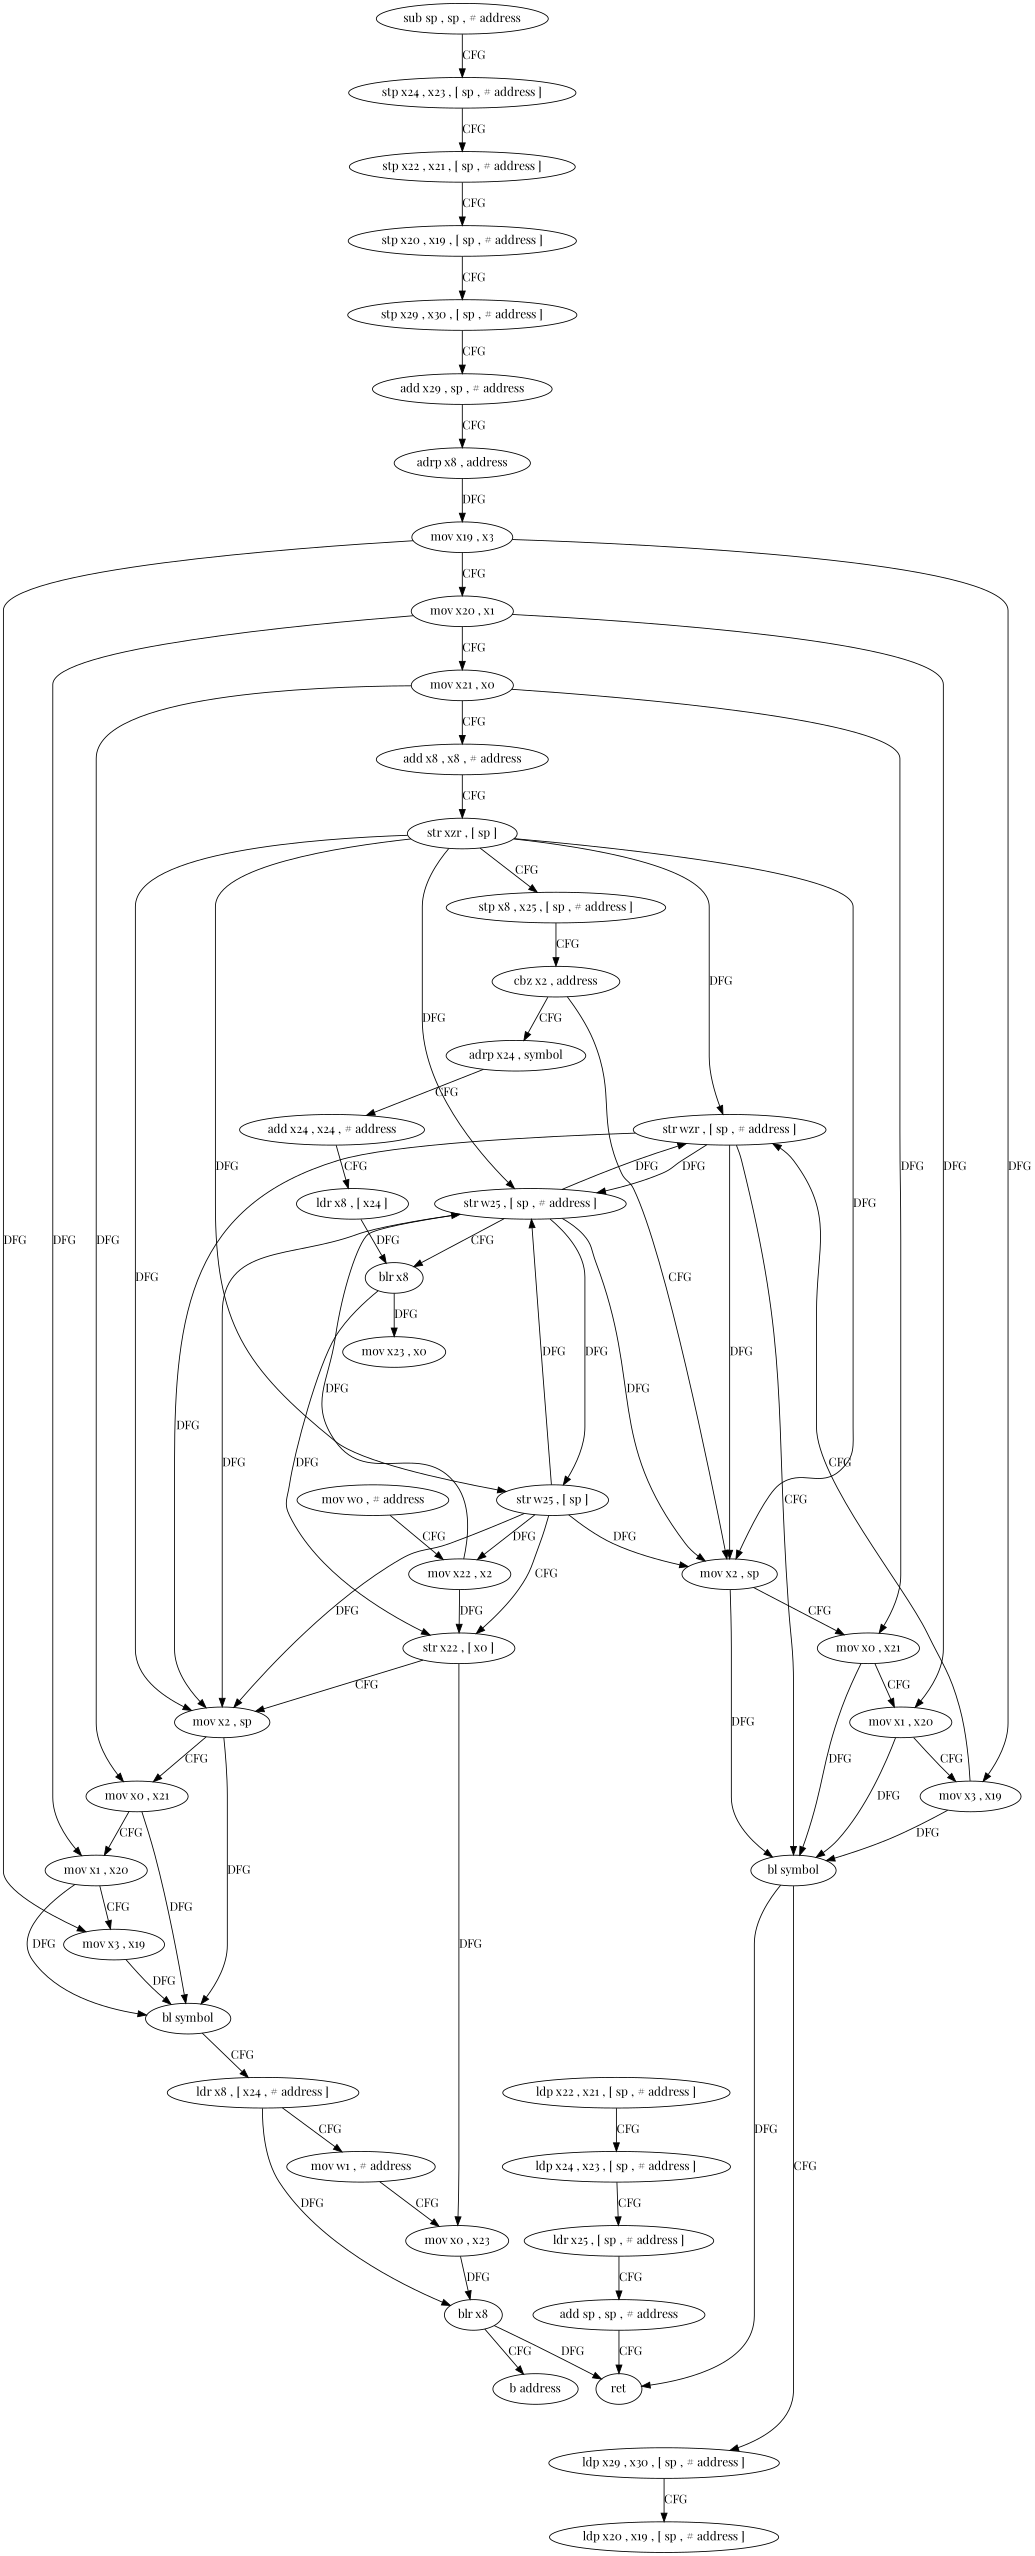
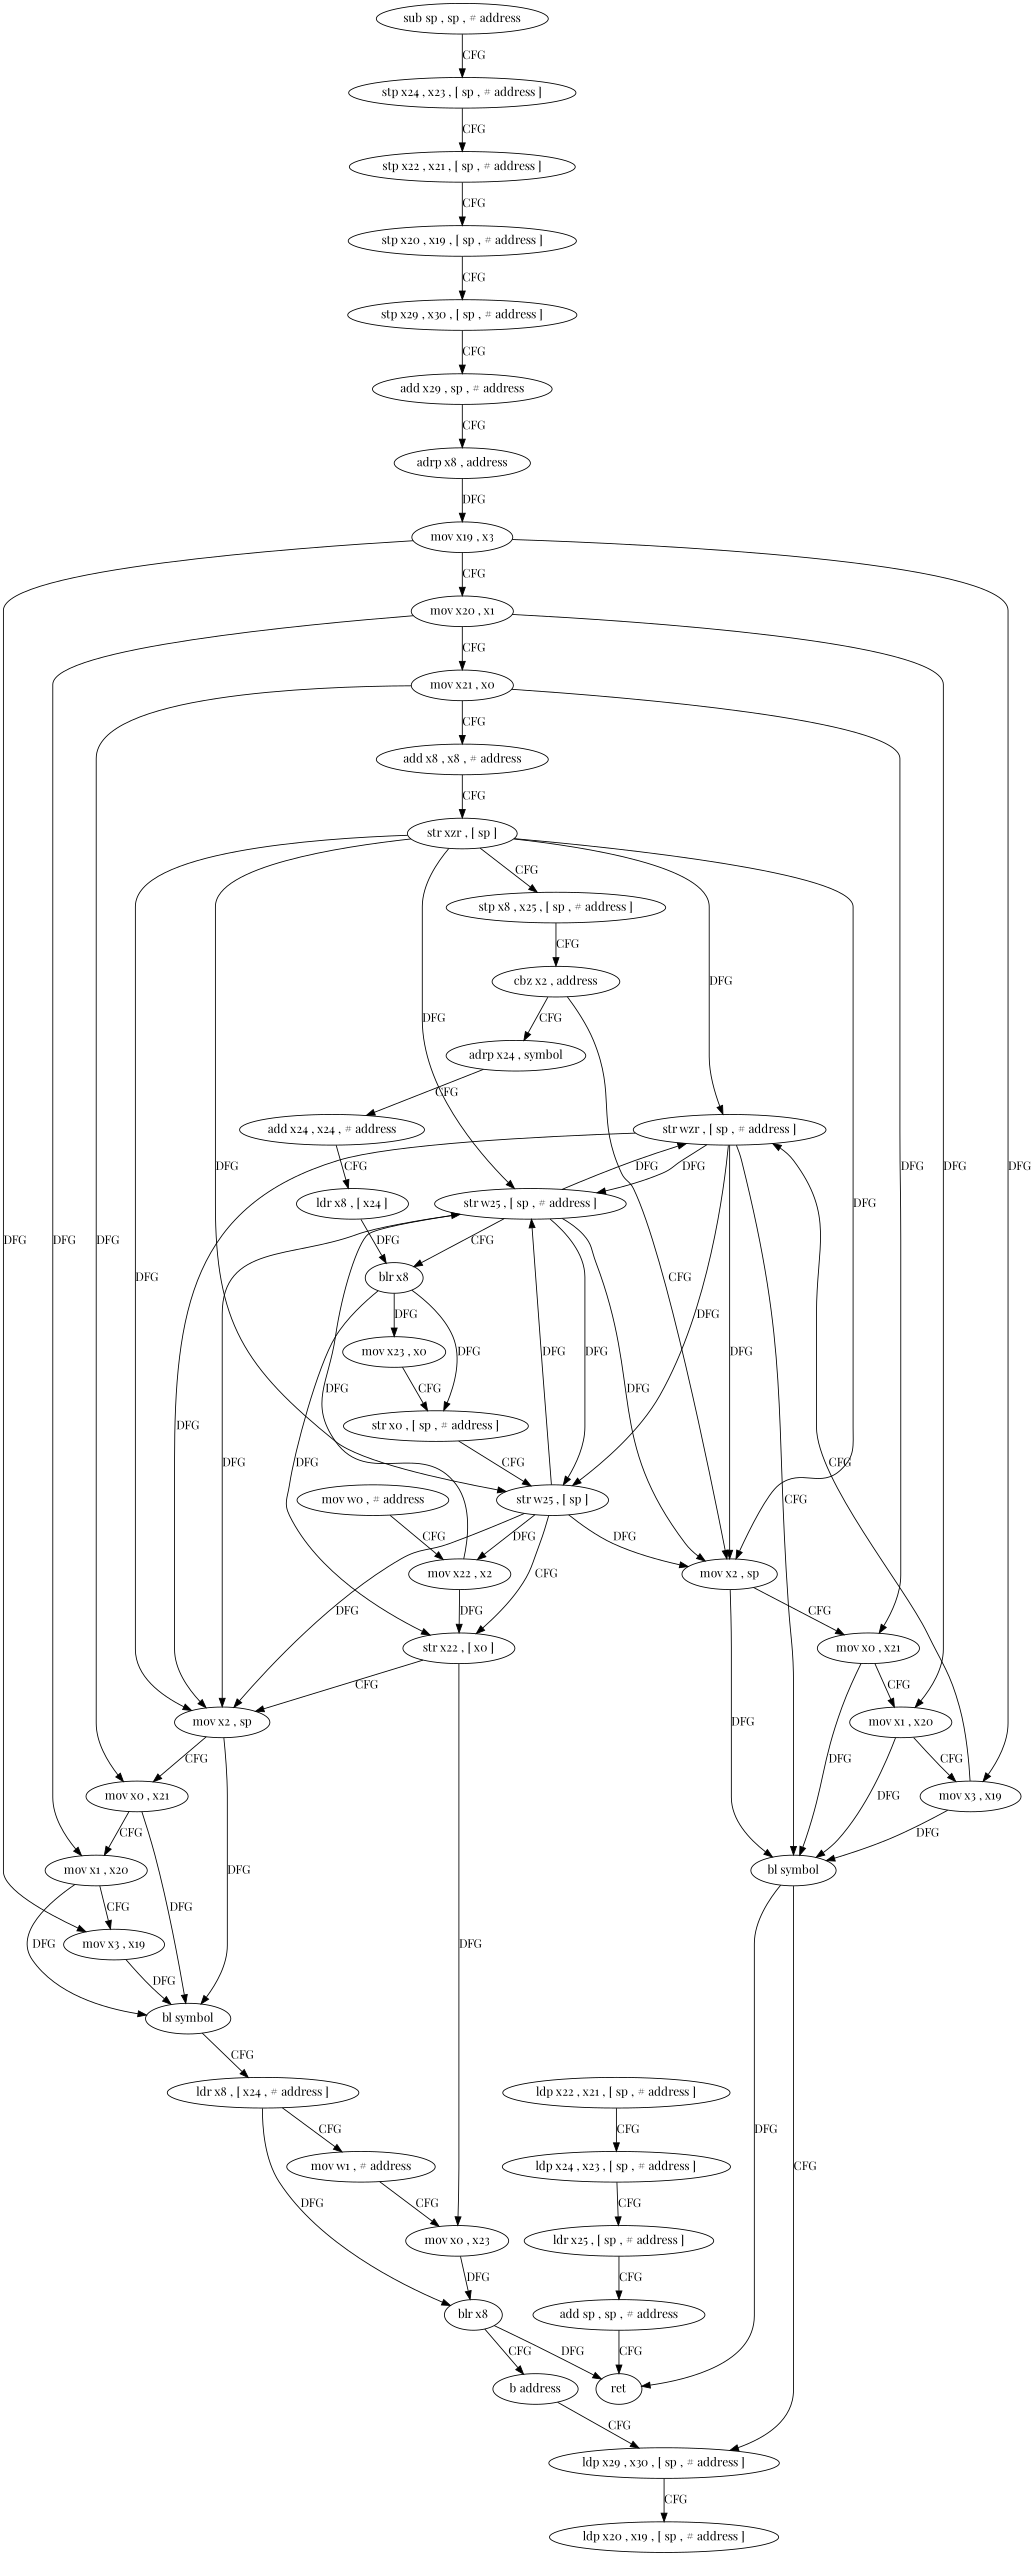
edge "str wzr , [ sp , # address ]" -> "str w25 , [ sp ]": added, label "DFG"
node "str x0 , [ sp , # address ]": added
edge "b address" -> "ldp x29 , x30 , [ sp , # address ]": added, label "CFG"
